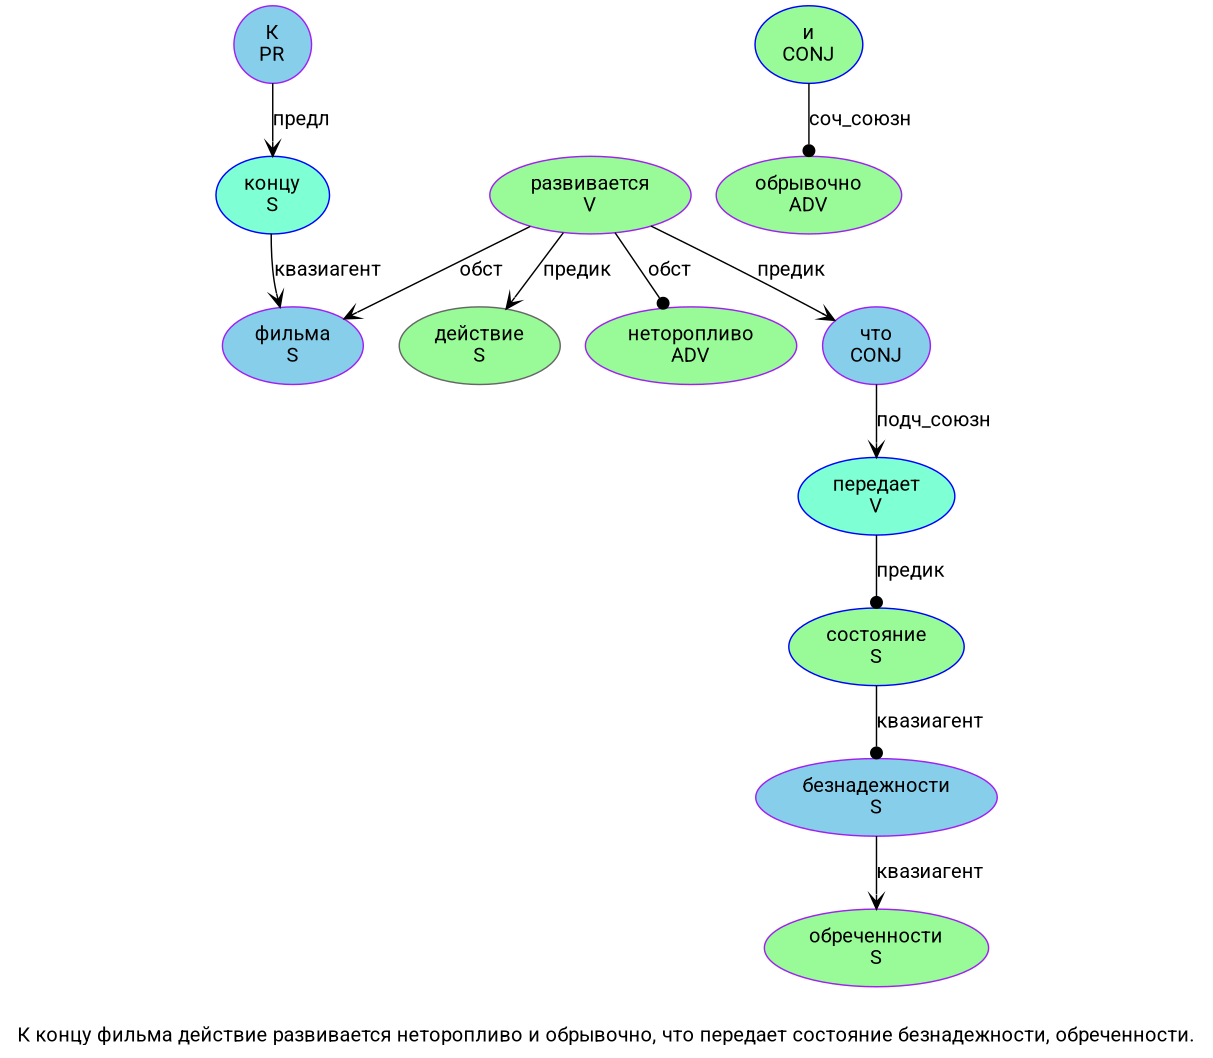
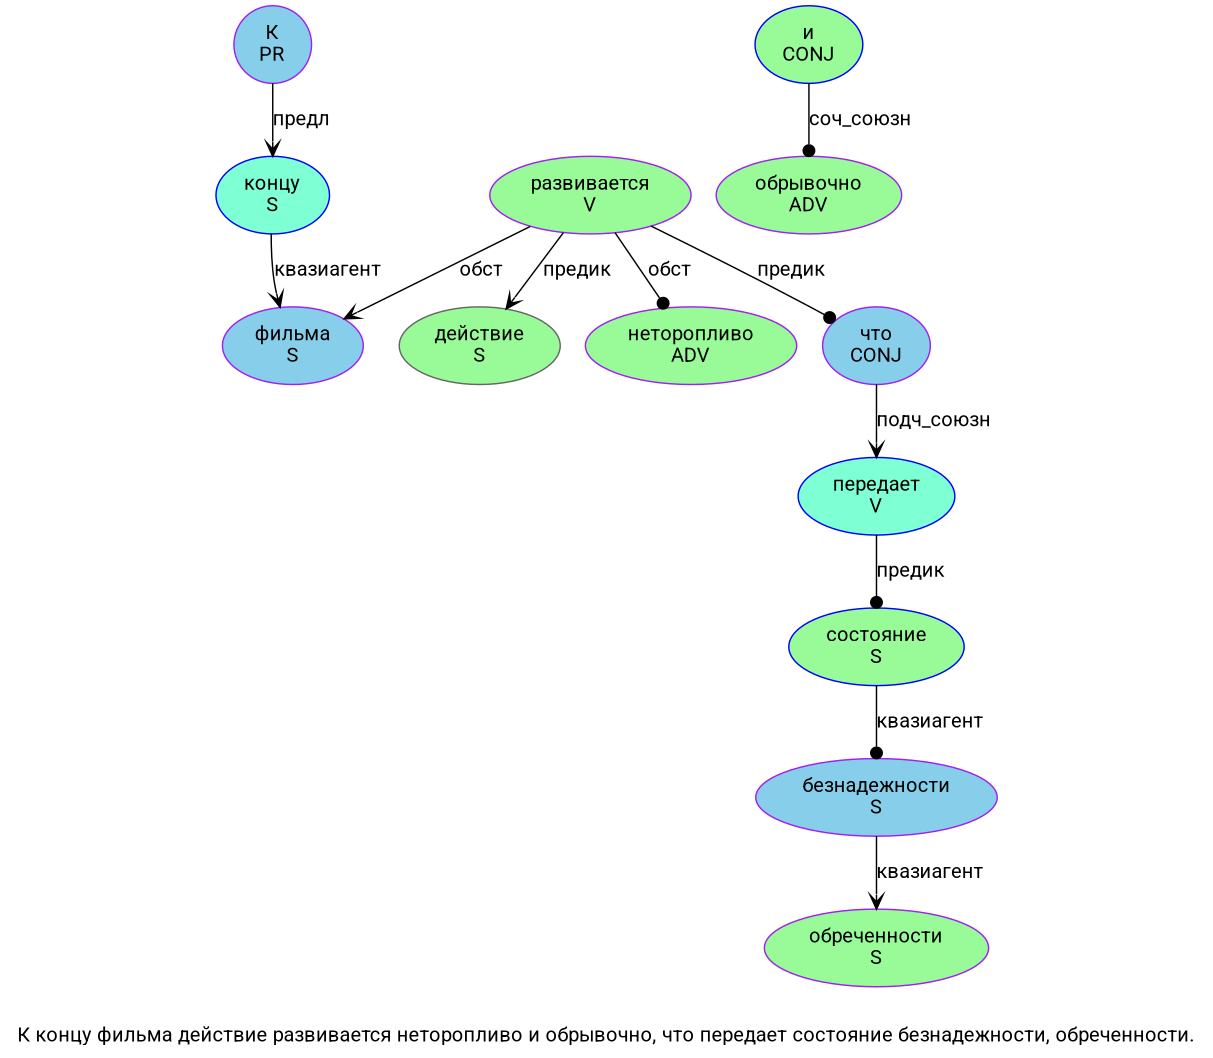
edge "развивается V" -> "что CONJ": arrowhead vee -> dot
